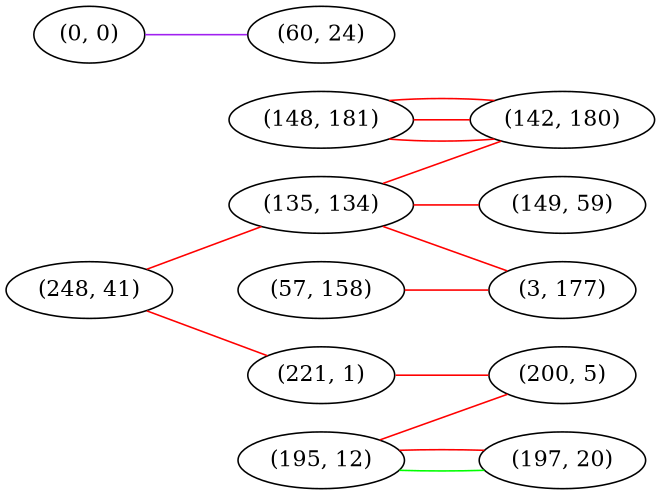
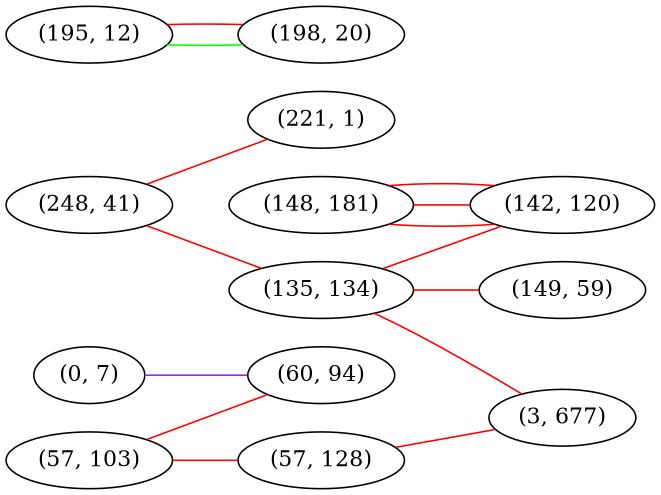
node "(0, 0)": label "(0, 0)" -> "(0, 7)"
node "(60, 24)": label "(60, 24)" -> "(60, 94)"
node "(142, 180)": label "(142, 180)" -> "(142, 120)"
node "(57, 158)": label "(57, 158)" -> "(57, 128)"
node "(3, 177)": label "(3, 177)" -> "(3, 677)"
node "(200, 5)": removed
node "(57, 103)": added
node "(197, 20)": label "(197, 20)" -> "(198, 20)"
